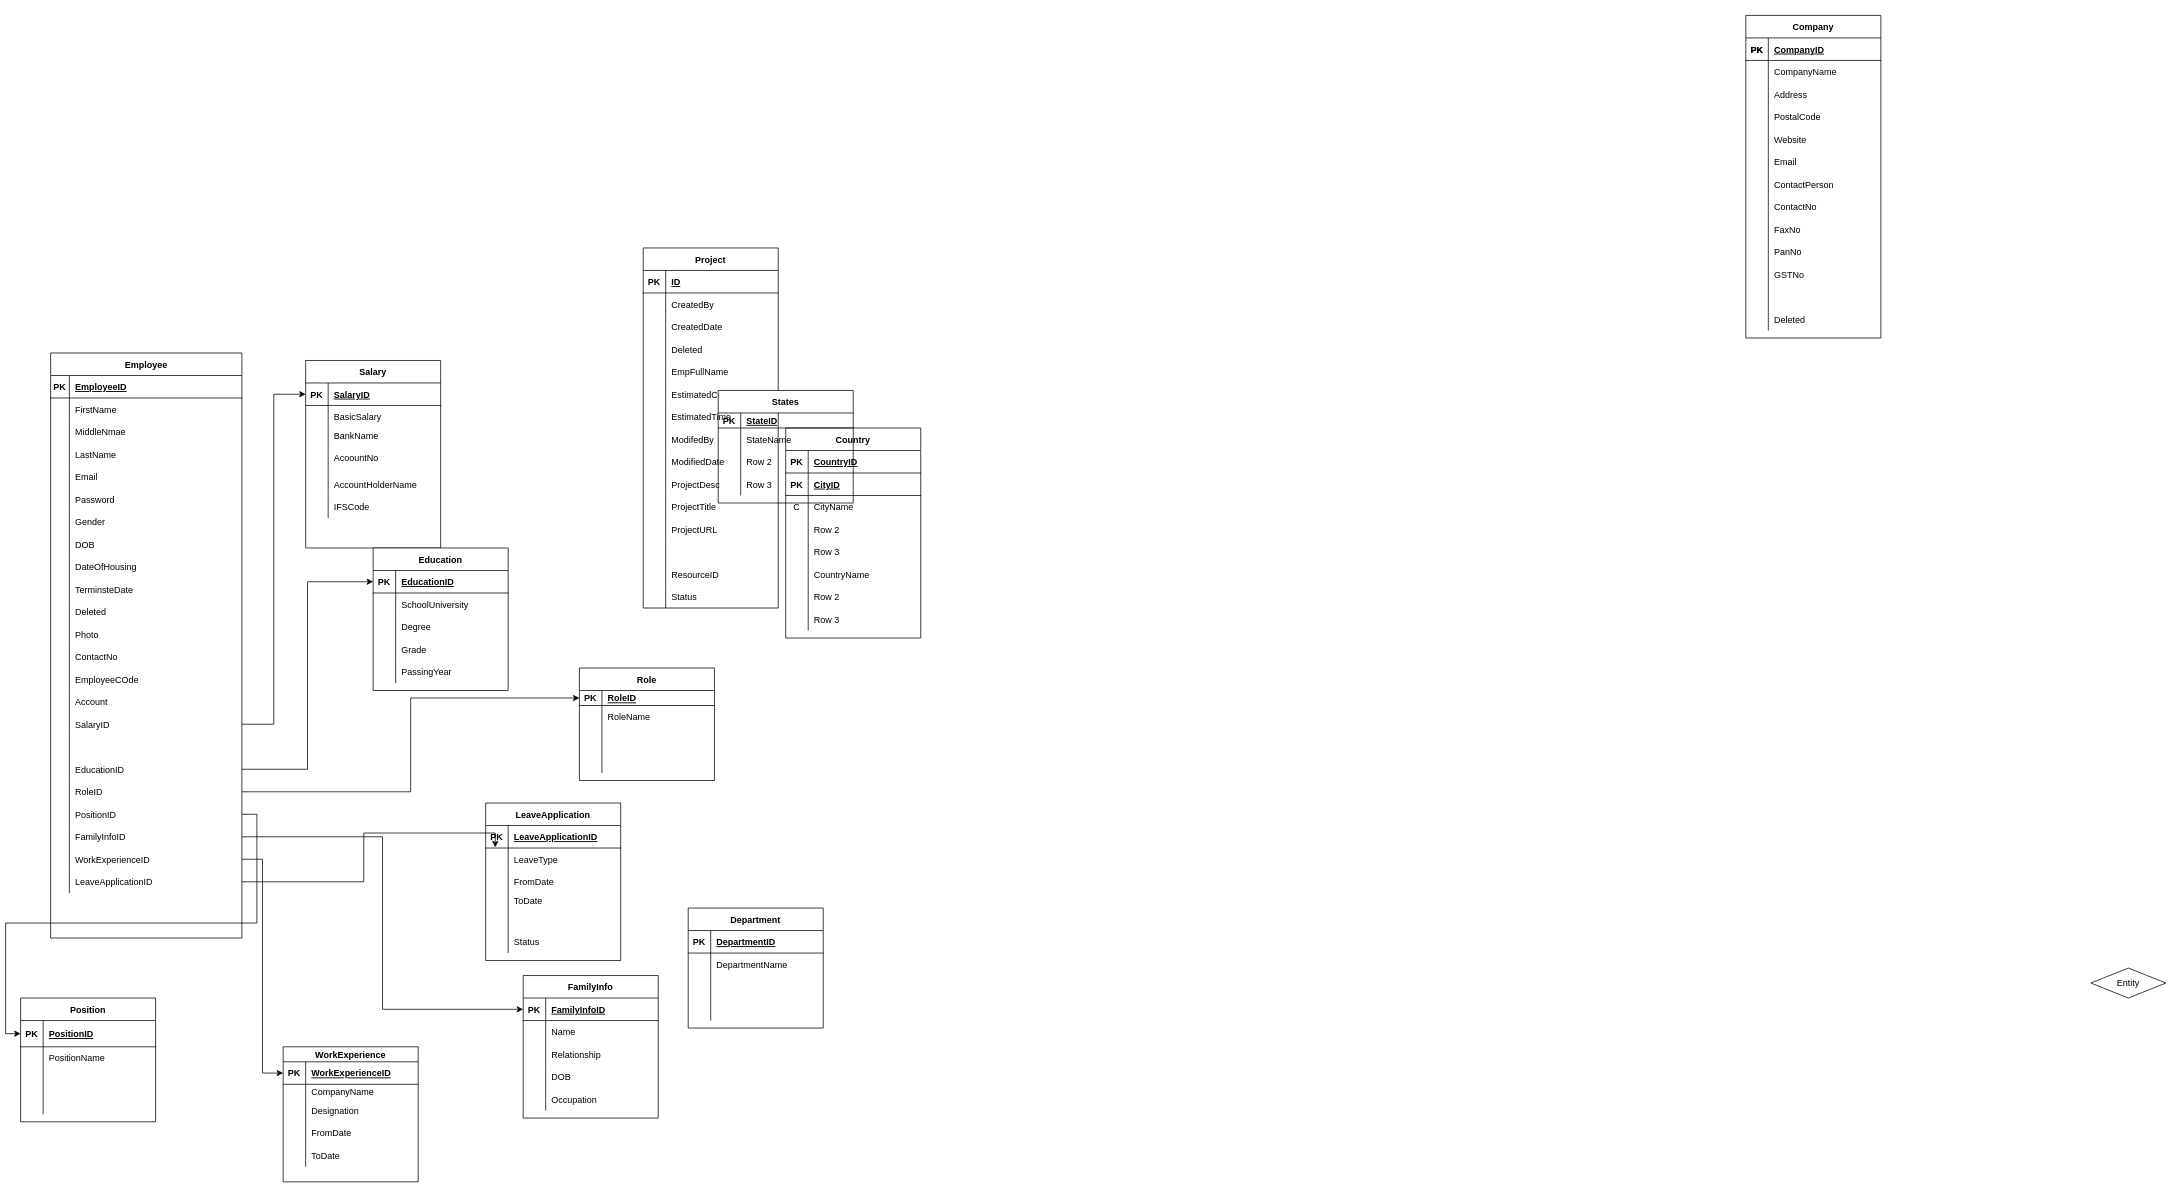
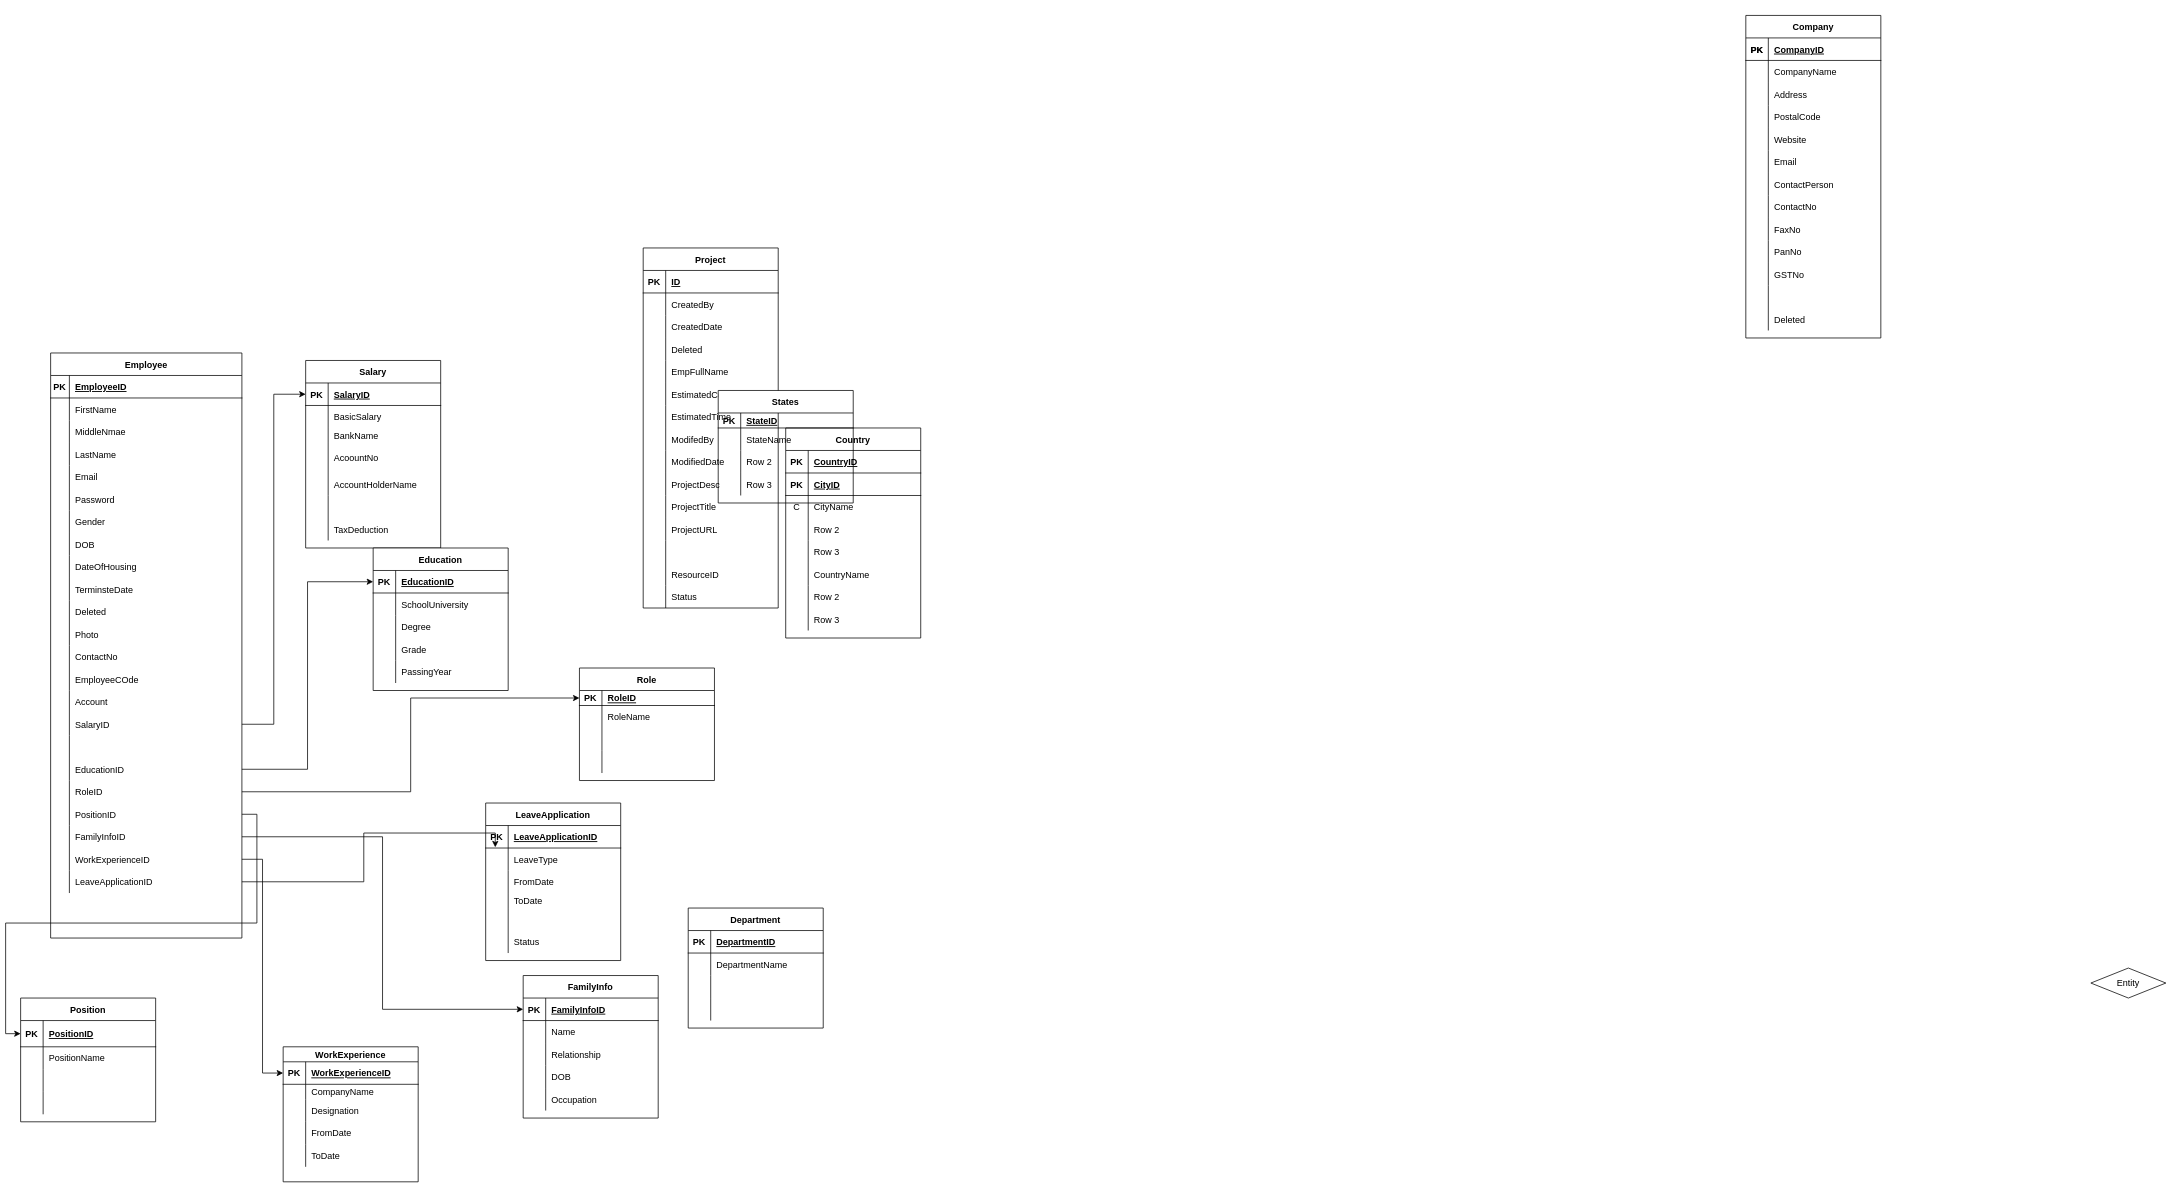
node "IFSCode": removed
node "TaxDeduction": added
